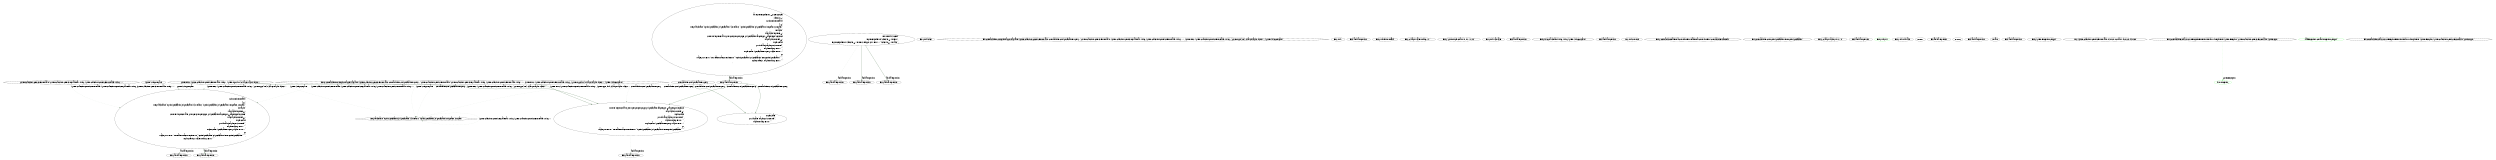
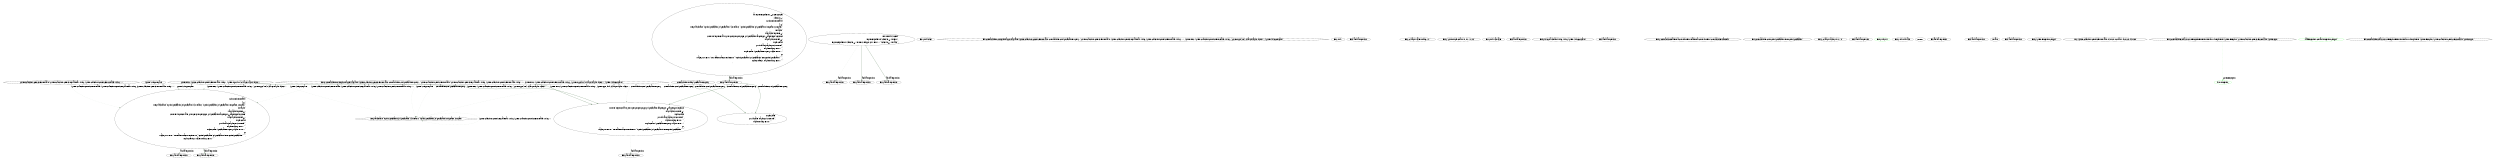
node "Entry Unk.FirstOrDefault": removed
node "Entry Unk.converter": removed
node "se.Item2": removed
node "CommandLine.Core.SpecificationProperty": label "CommandLine.Core.SpecificationProperty" -> "CommandLine.Nothing.SpecificationProperty"
